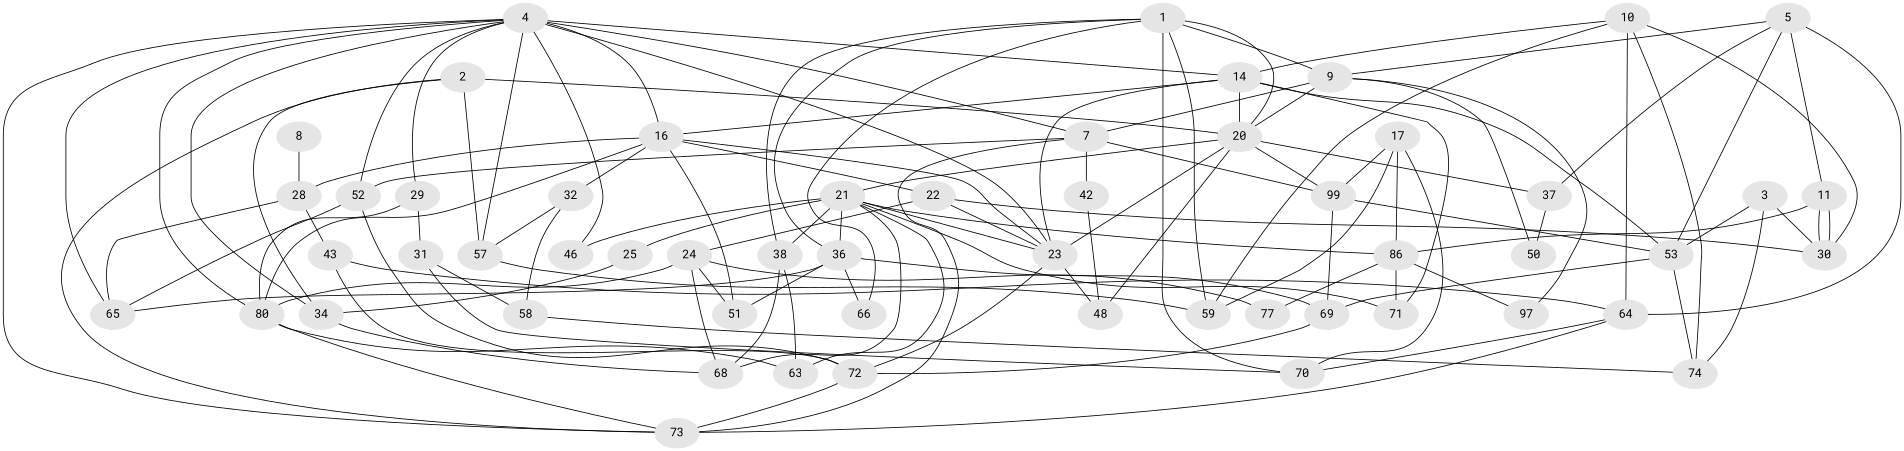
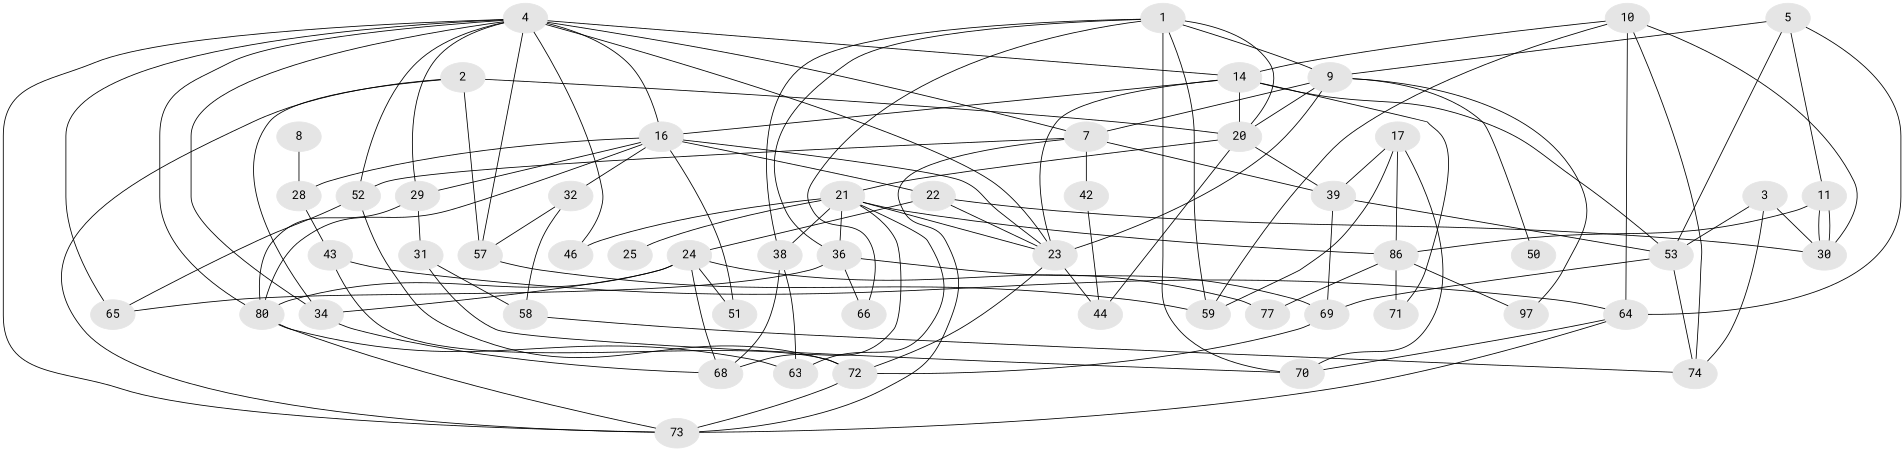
edge "16" -- "29": added
edge "20" -- "23": now "9" -- "23"
node "99": label "99" -> "39"
node "37": removed
edge "28" -- "65": removed
edge "36" -- "51": removed
edge "21" -- "71": removed
edge "25" -- "34": now "24" -- "34"
node "48": label "48" -> "44"
